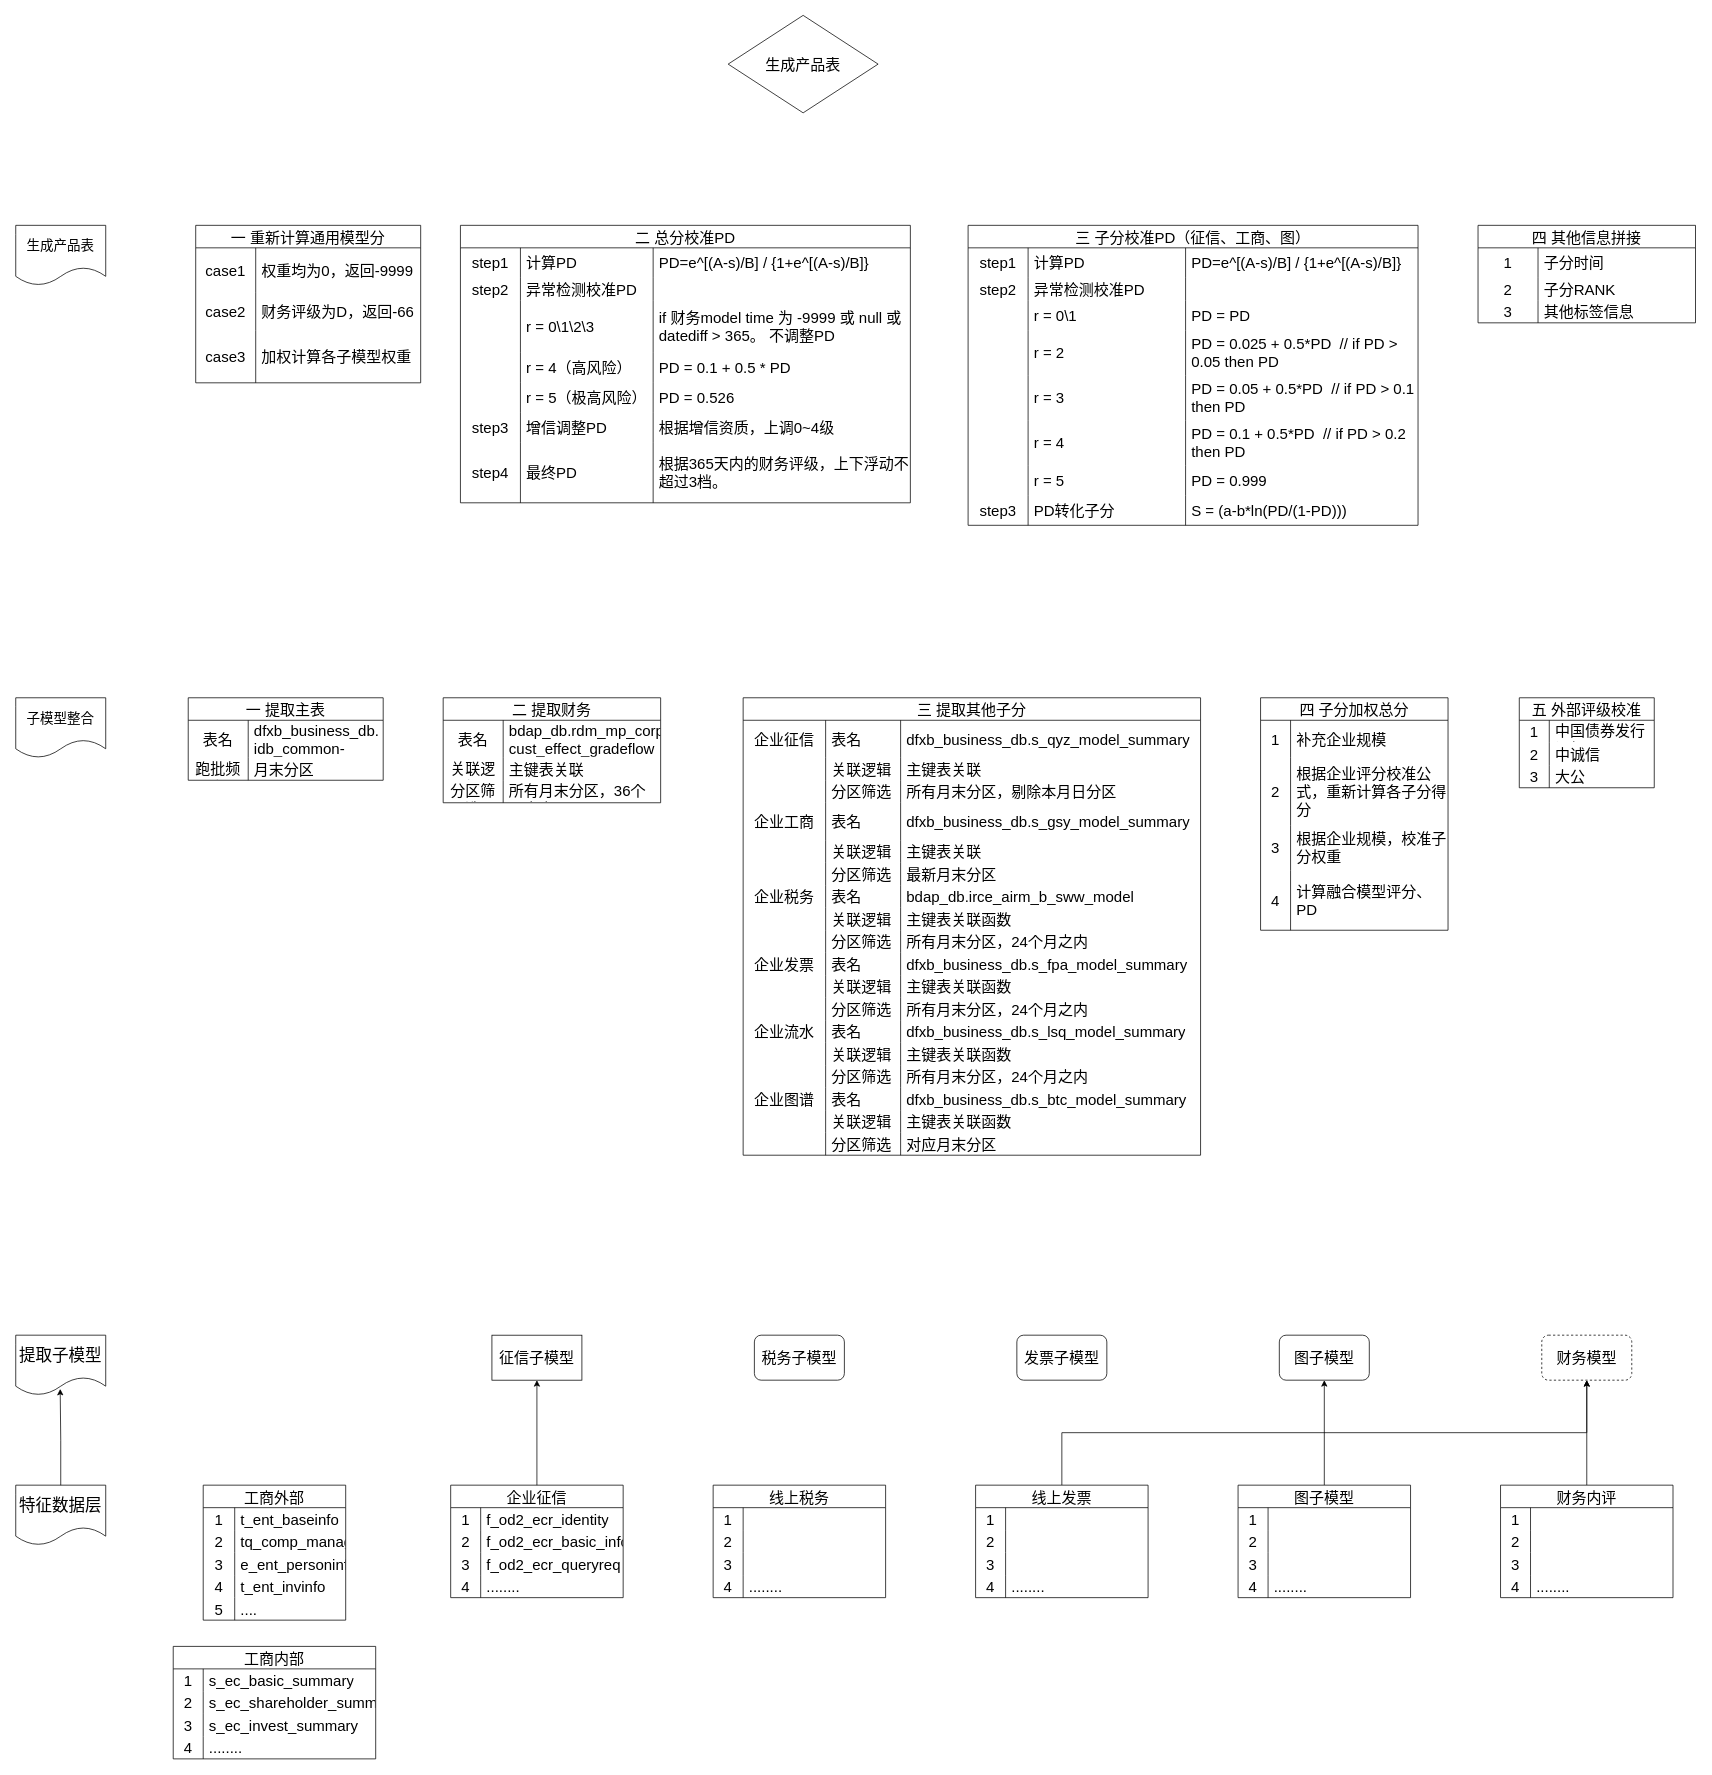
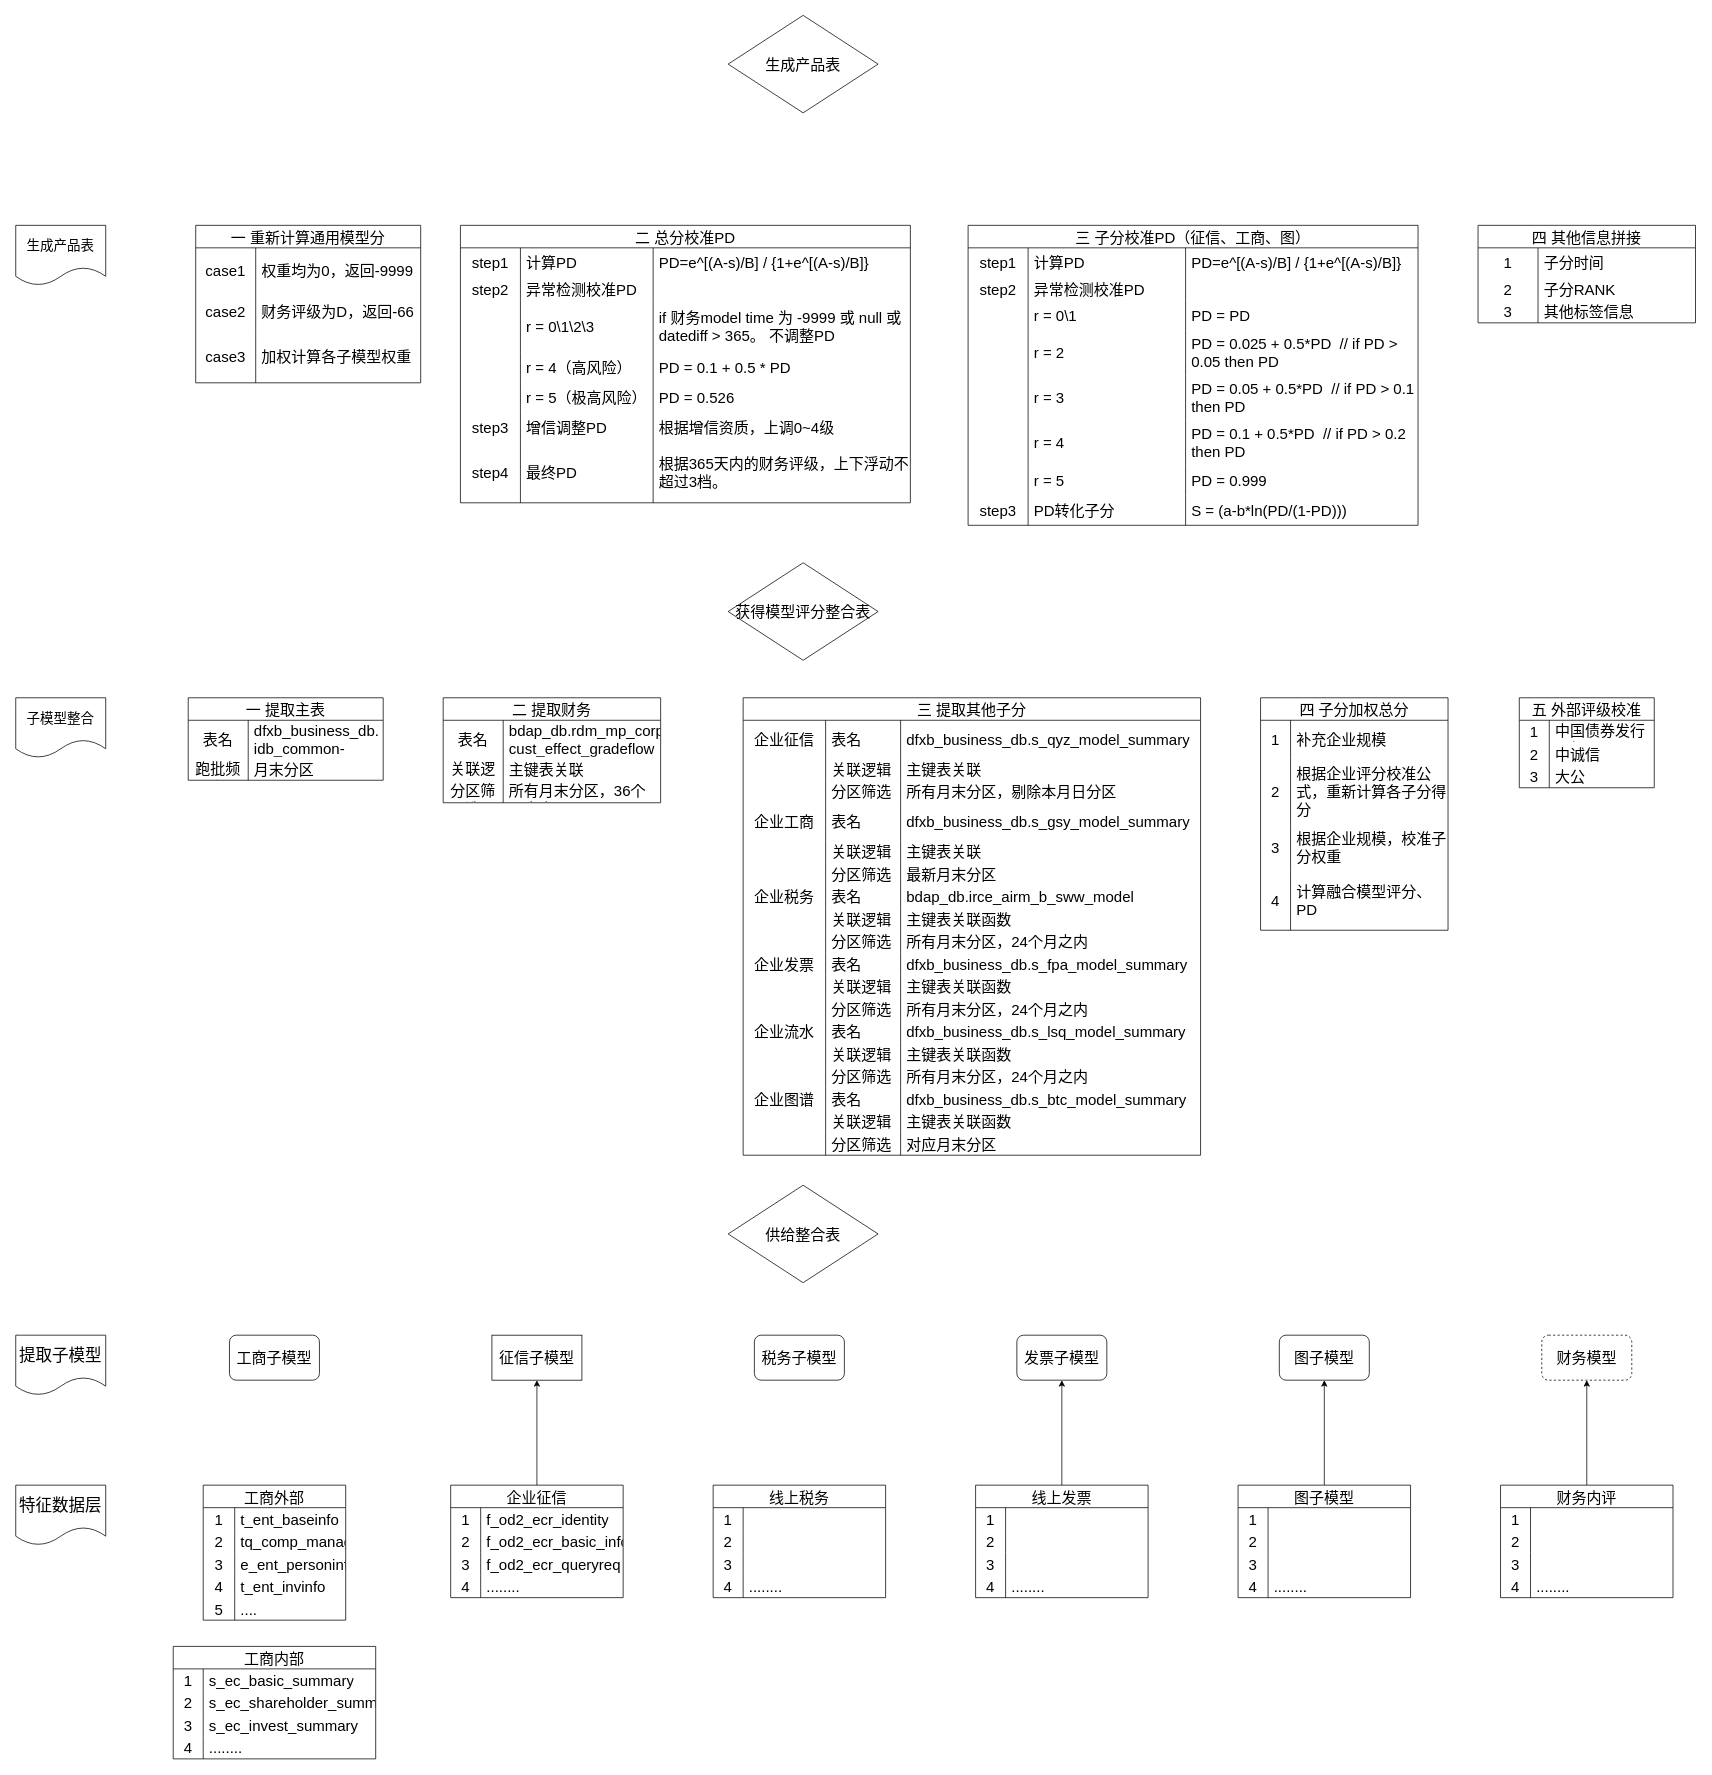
node "获得模型评分整合表": added
node "供给整合表": added
node "工商子模型": added
edge "线上发票" -> "财务模型": now "线上发票" -> "发票子模型"
edge "特征数据层" -> "提取子模型": removed
